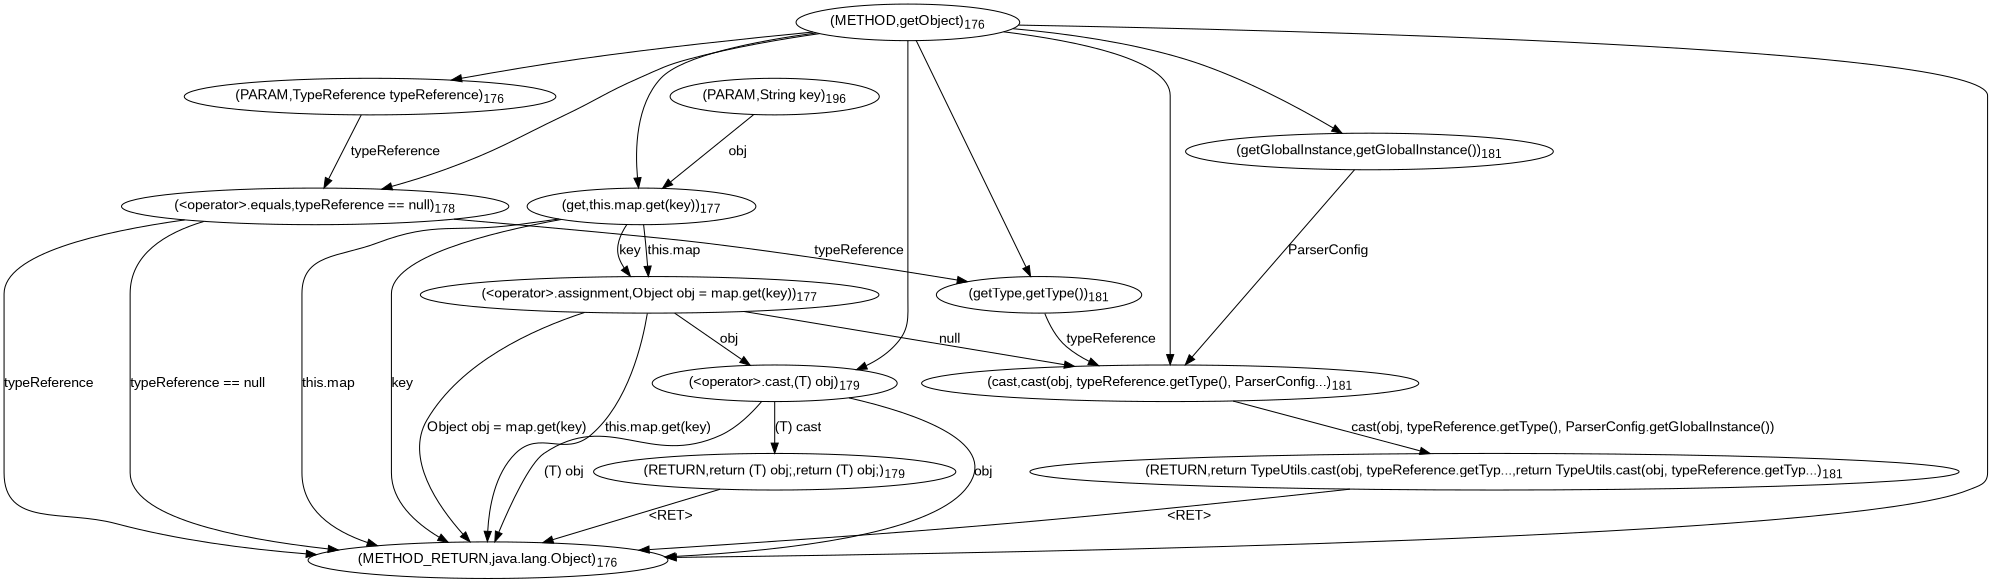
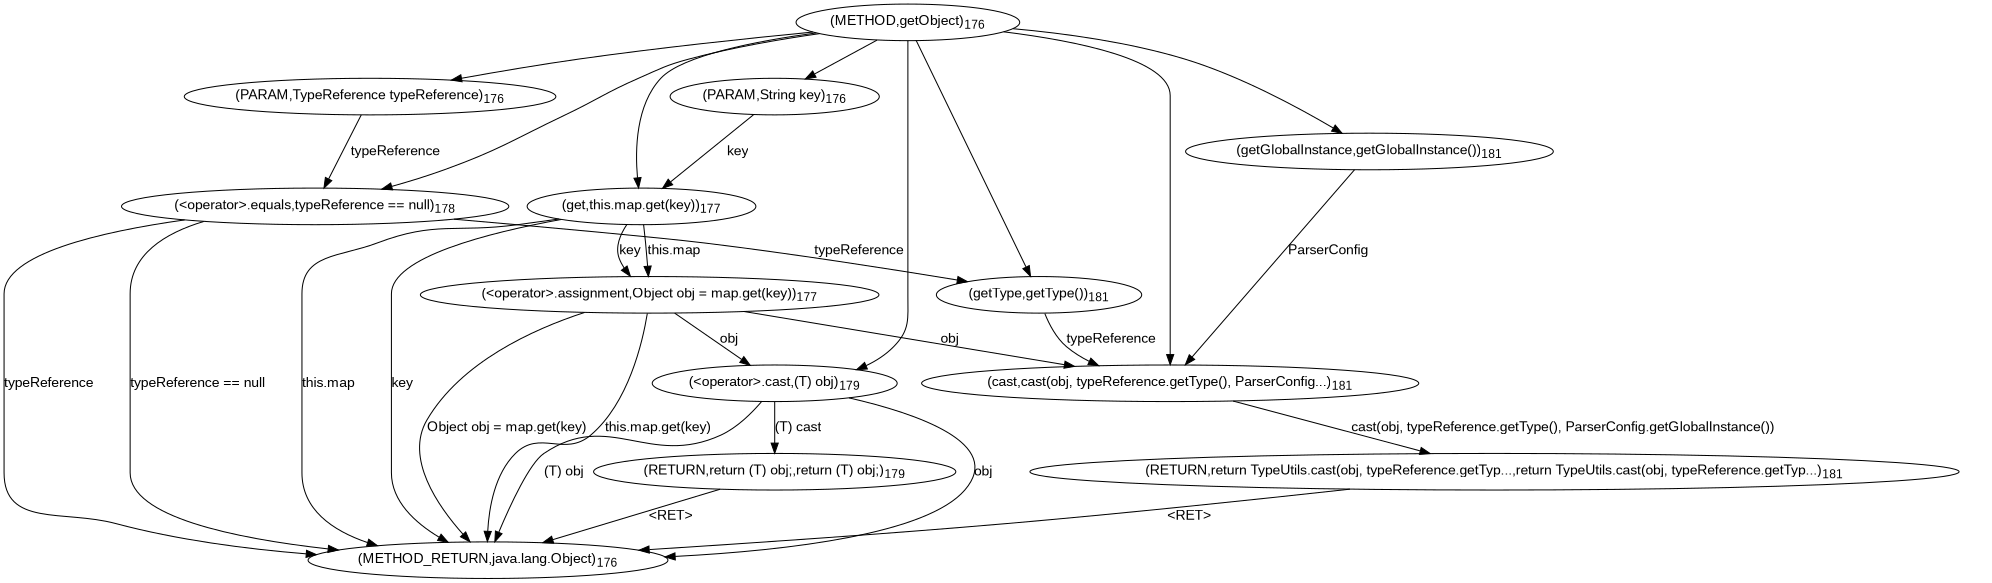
node "(PARAM,String key)": text "196" -> "176"
edge "(PARAM,String key)" -> "(get,this.map.get(key))": label "obj" -> "key"
edge "(<operator>.assignment,Object obj = map.get(key))" -> "(cast,cast(obj, typeReference.getType(), ParserConfig...)": label "null" -> "obj"
edge "(METHOD,getObject)" -> "(METHOD_RETURN,java.lang.Object)": now "(METHOD,getObject)" -> "(PARAM,String key)"
